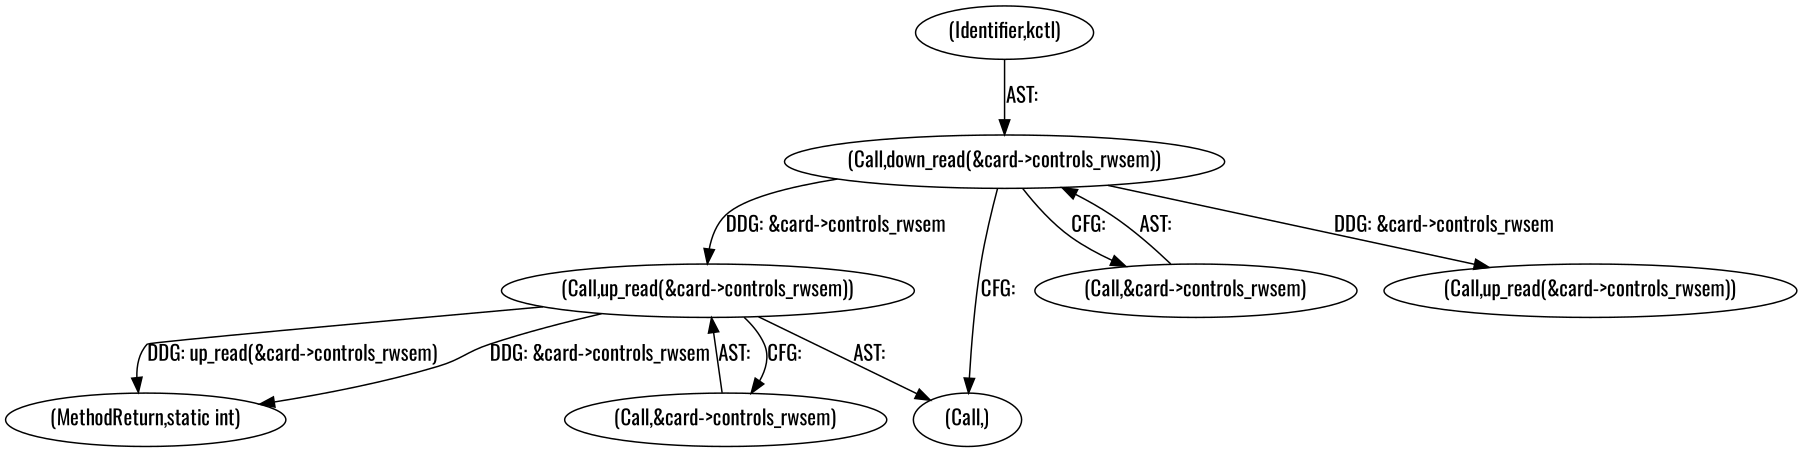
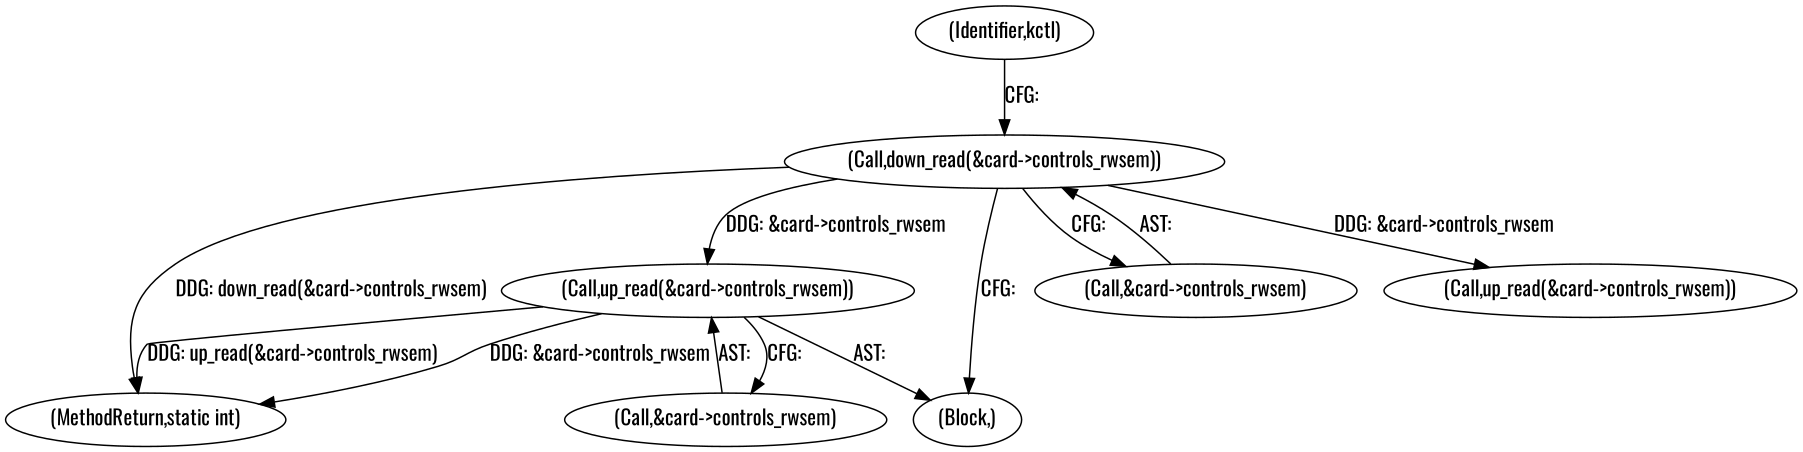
edge "(Identifier,kctl)" -> "(Call,down_read(&card->controls_rwsem))": label "AST: " -> "CFG: "
edge "(Call,down_read(&card->controls_rwsem))" -> "(MethodReturn,static int)": added, label "DDG: down_read(&card->controls_rwsem)"
node "(Call,)": label "(Call,)" -> "(Block,)"
